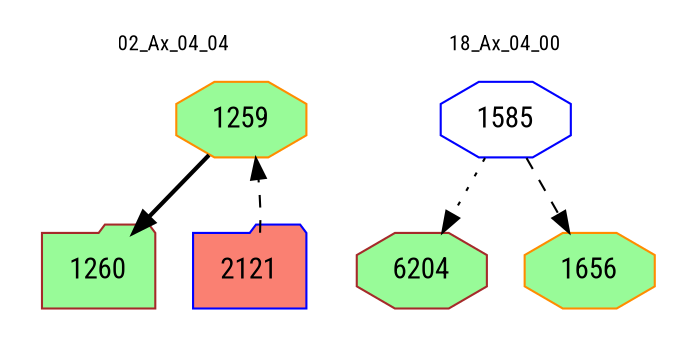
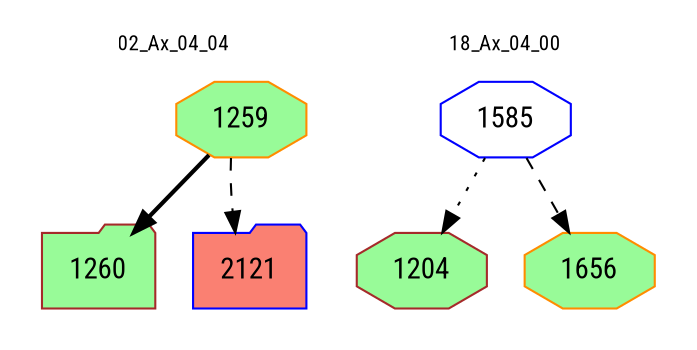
edge "2121" -> "1259": reversed
node "6204": label "6204" -> "1204"
